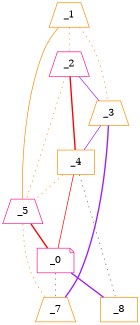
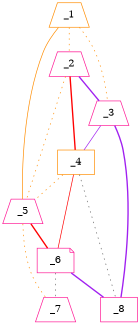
edge "_2" -- "_3": style solid -> bold
node "_3": color darkorange -> deeppink
edge "_3" -- "_7": now "_3" -- "_8"
node "_0": label "_0" -> "_6"
node "_7": color darkorange -> deeppink
node "_8": color darkorange -> deeppink
